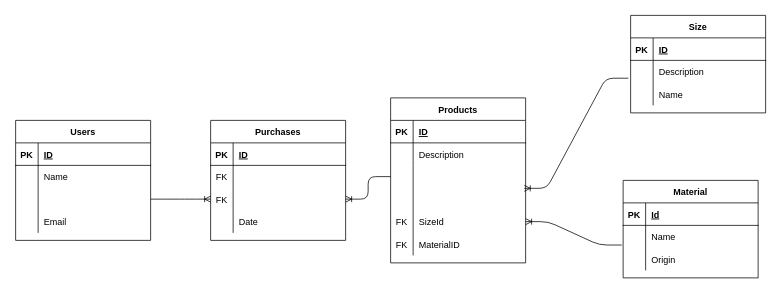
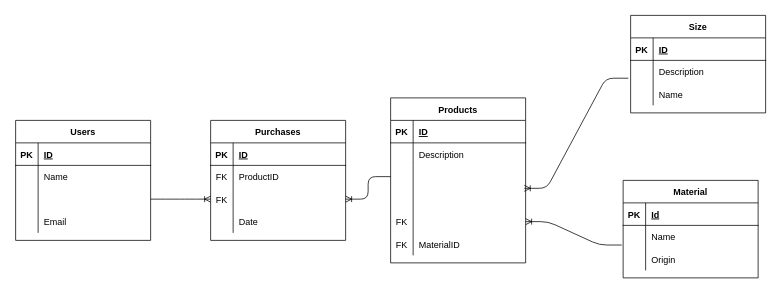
node "ProductID": added
node "SizeId": removed
